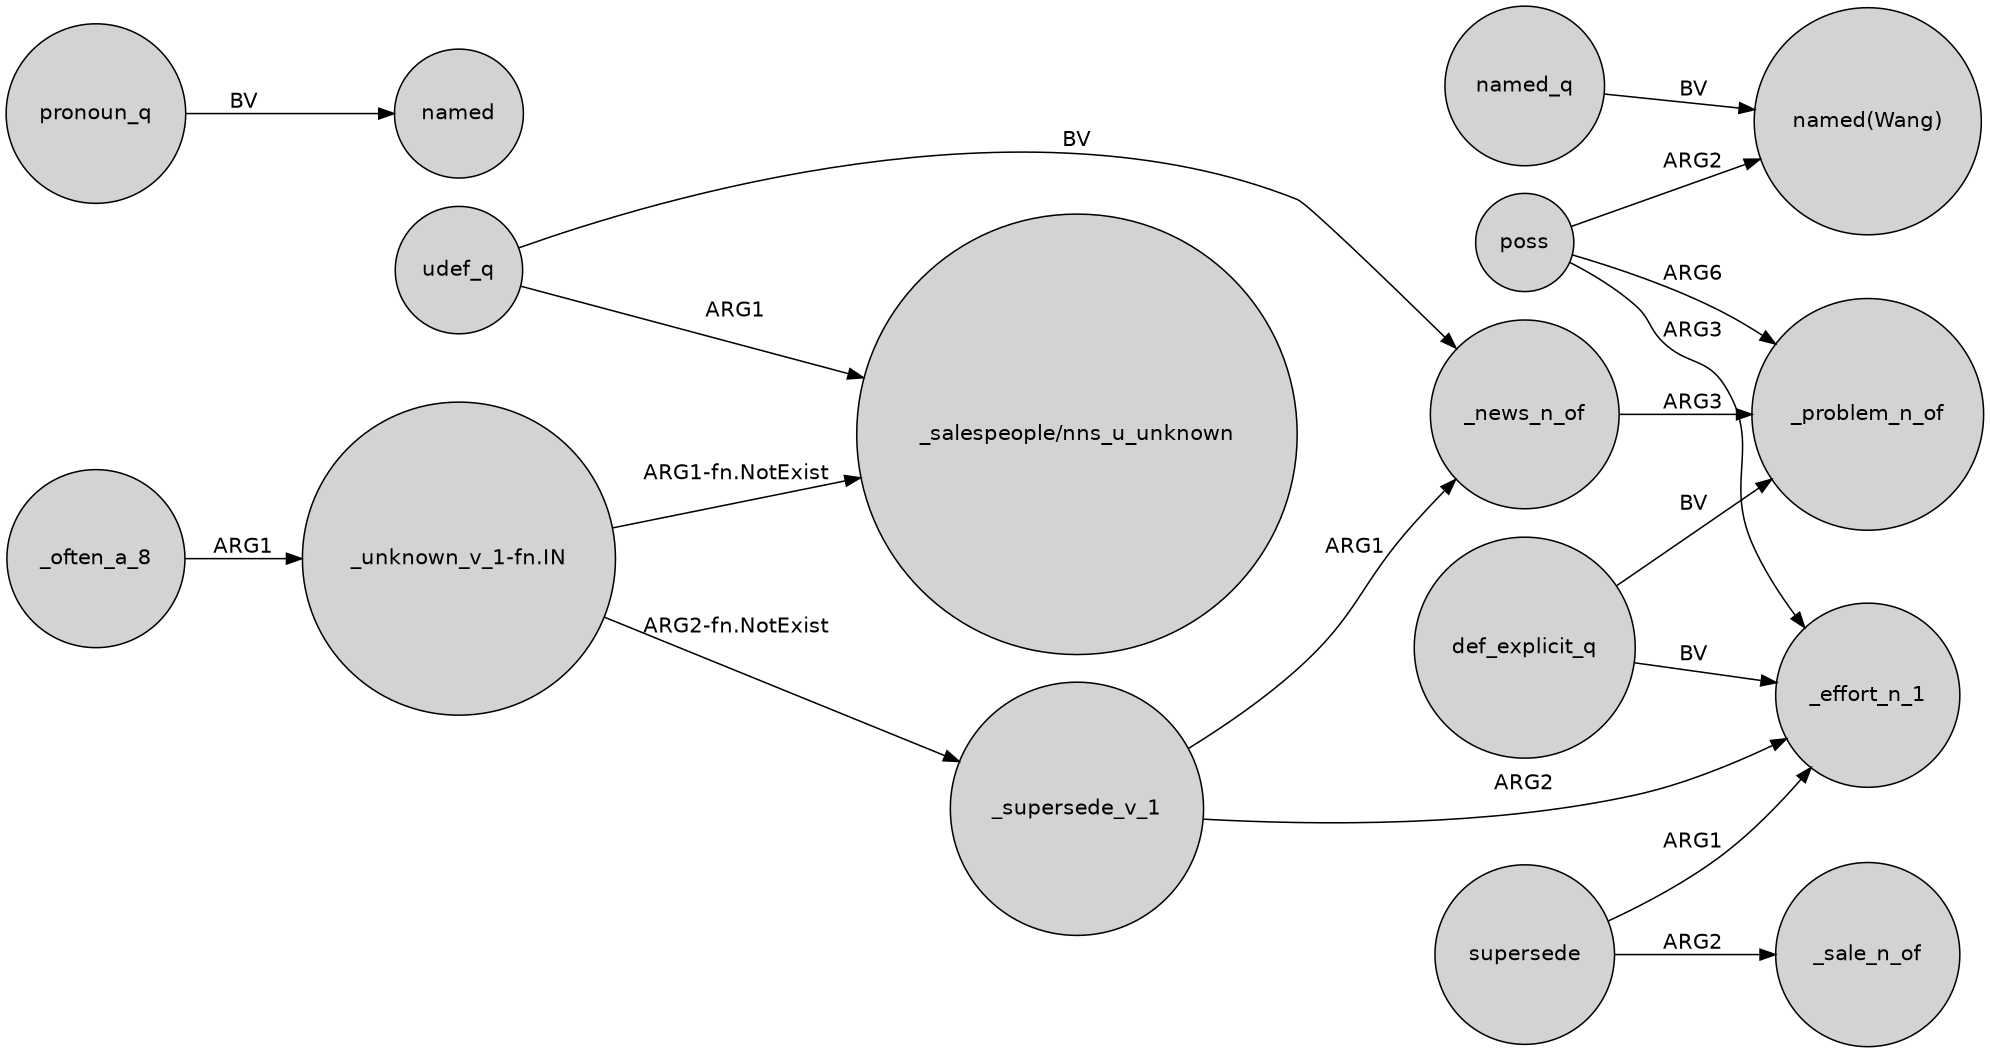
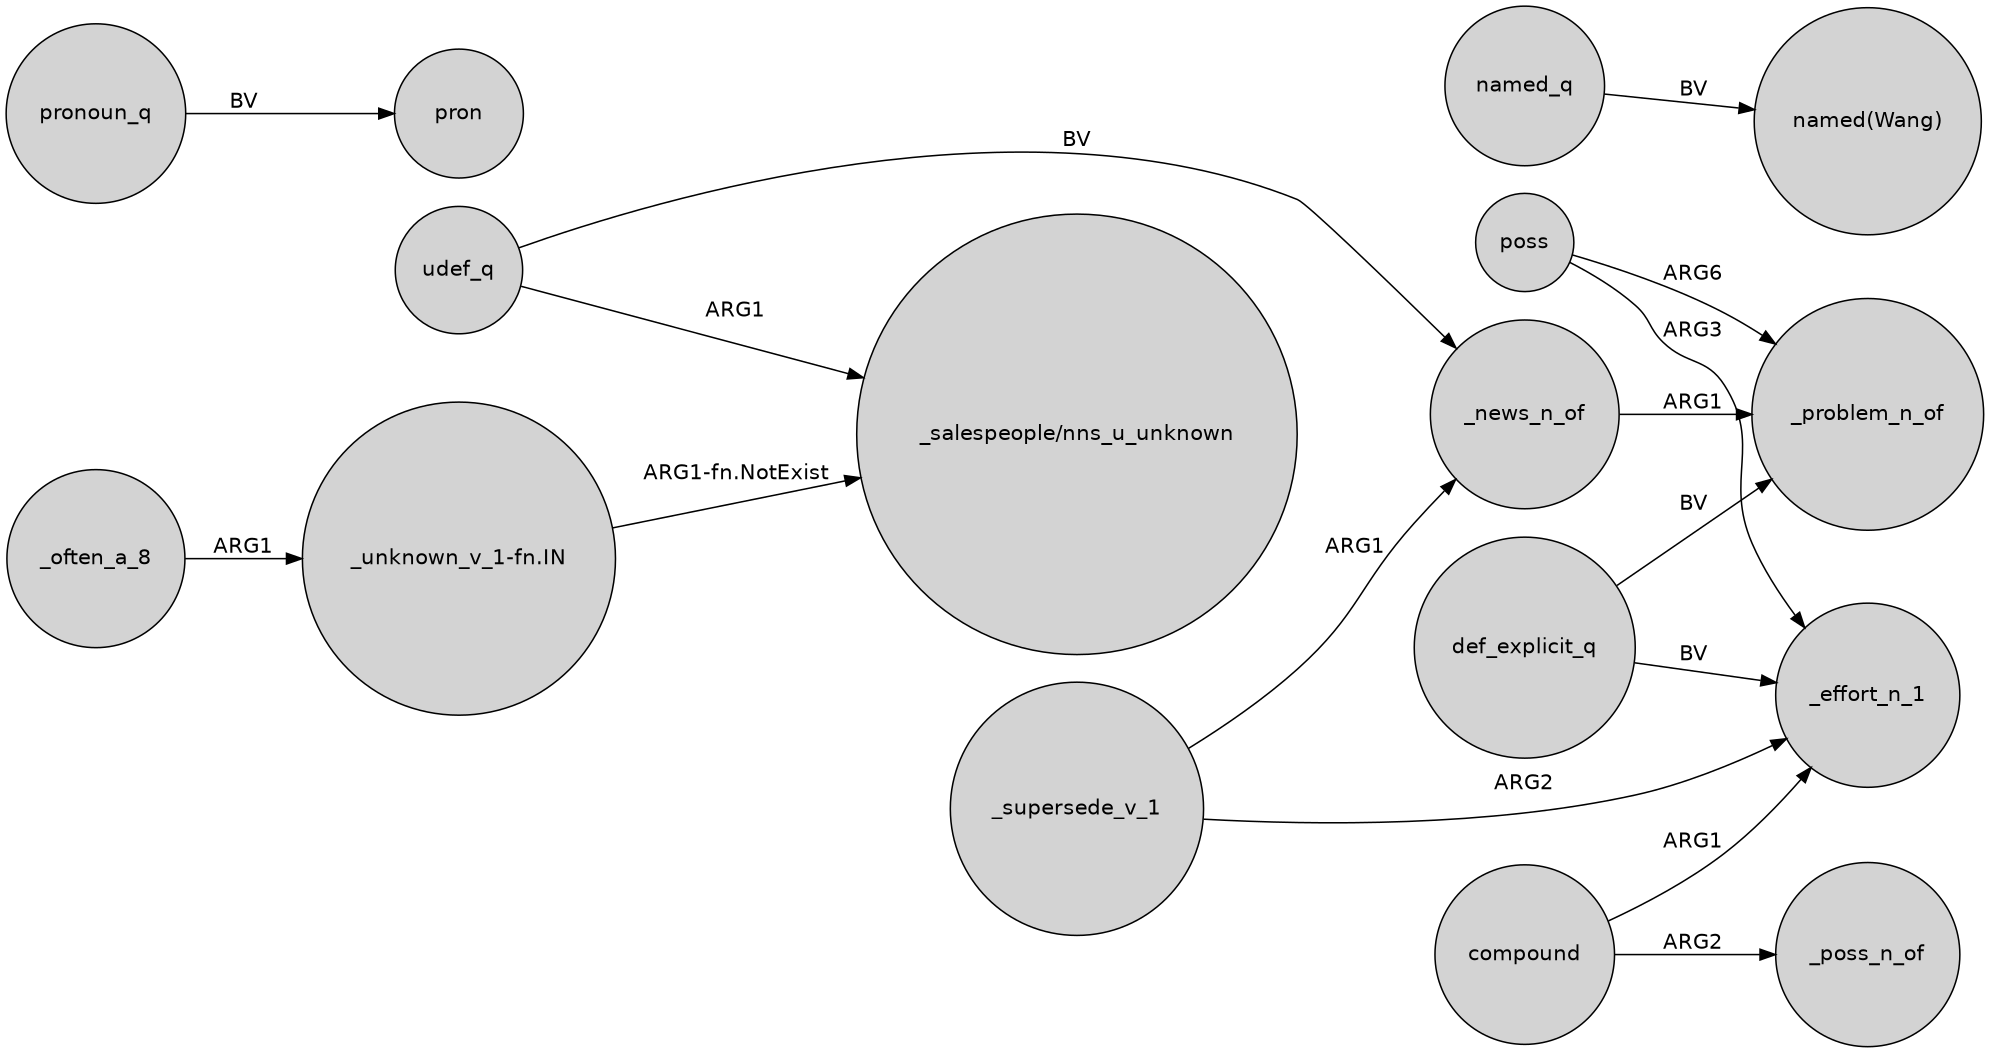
node "named": label "named" -> "pron"
edge "poss" -> "named(Wang)": removed, label "ARG2"
edge "_news_n_of" -> "_problem_n_of": label "ARG3" -> "ARG1"
edge "_unknown_v_1-fn.IN" -> "_supersede_v_1": removed, label "ARG2-fn.NotExist"
node "supersede": label "supersede" -> "compound"
node "_sale_n_of": label "_sale_n_of" -> "_poss_n_of"
